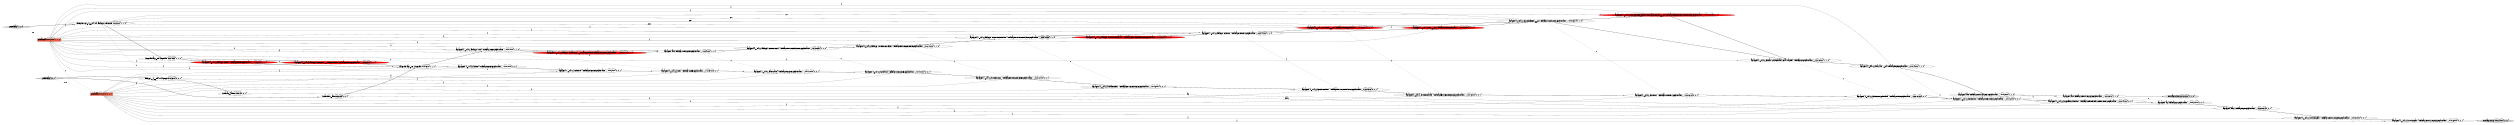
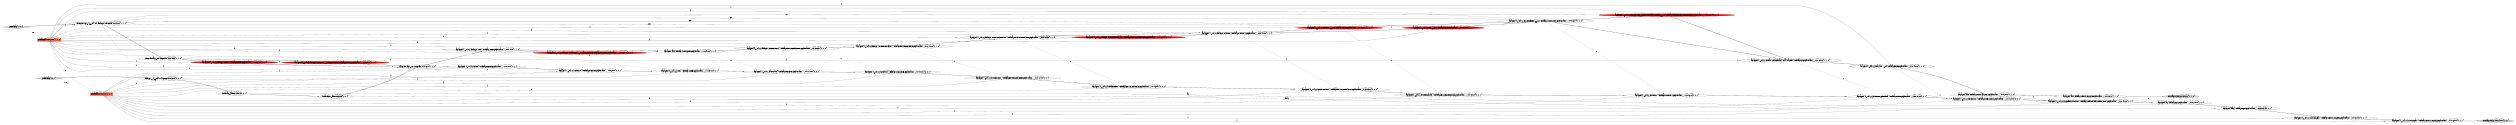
edge "getFieldFlags['0', '0', '1']" -> "boolean binary = false@@@5@@@['0', '0', '1']": now "boolean lazy = false@@@4@@@['0', '0', '1']" -> "boolean binary = false@@@5@@@['0', '0', '1']"
